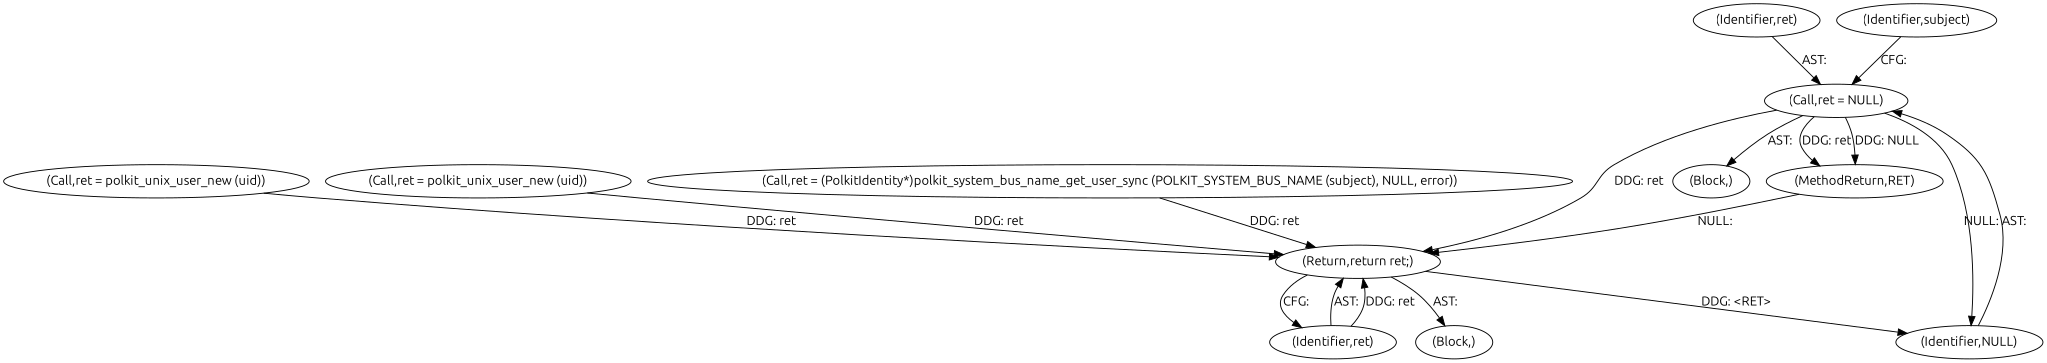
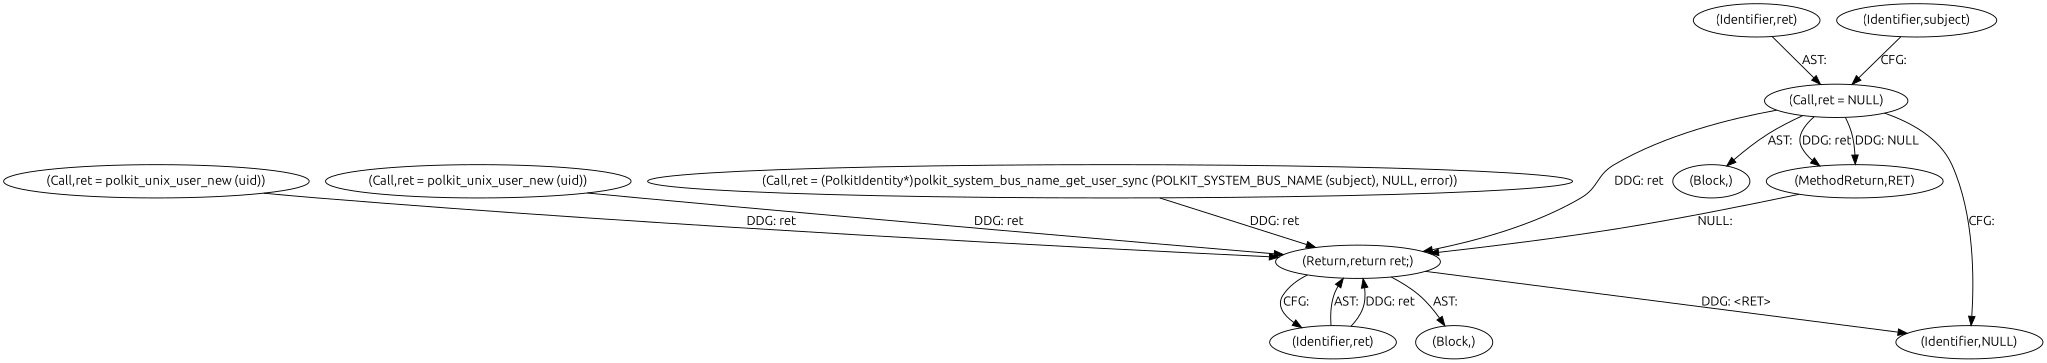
edge "(Identifier,NULL)" -> "(Call,ret = NULL)": removed, label "AST:"
edge "(Call,ret = NULL)" -> "(Identifier,NULL)": label "NULL: " -> "CFG: "
